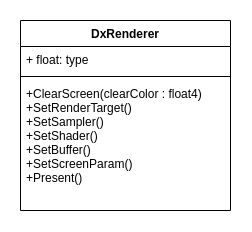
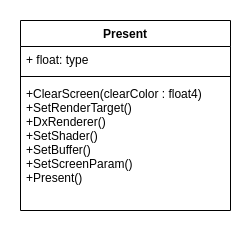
node "DxRenderer": label "DxRenderer" -> "Present"
node "+ClearScreen(clearColor : float4) +SetRenderTarget() +SetSampler() +SetShader() +SetBuffer() +SetScreenParam() +Present()": label "+ClearScreen(clearColor : float4) +SetRenderTarget() +SetSampler() +SetShader() +SetBuffer() +SetScreenParam() +Present()" -> "+ClearScreen(clearColor : float4) +SetRenderTarget() +DxRenderer() +SetShader() +SetBuffer() +SetScreenParam() +Present()"
